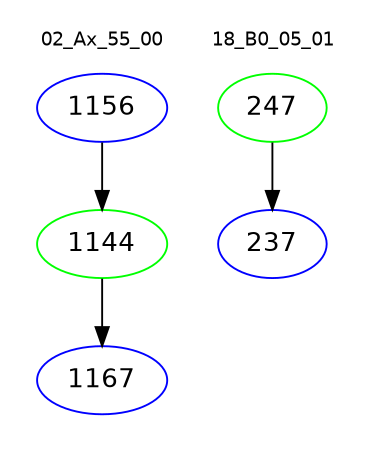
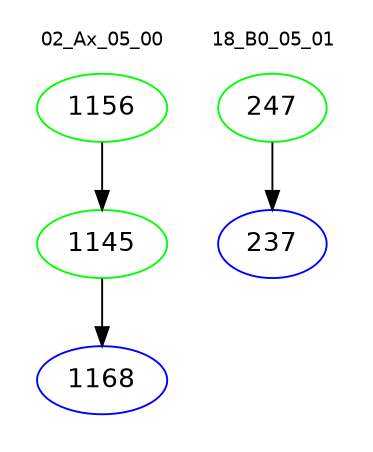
cluster "02_Ax_55_00": label "02_Ax_55_00" -> "02_Ax_05_00"
node "1156": color blue -> green
node "1144": label "1144" -> "1145"
node "1167": label "1167" -> "1168"
